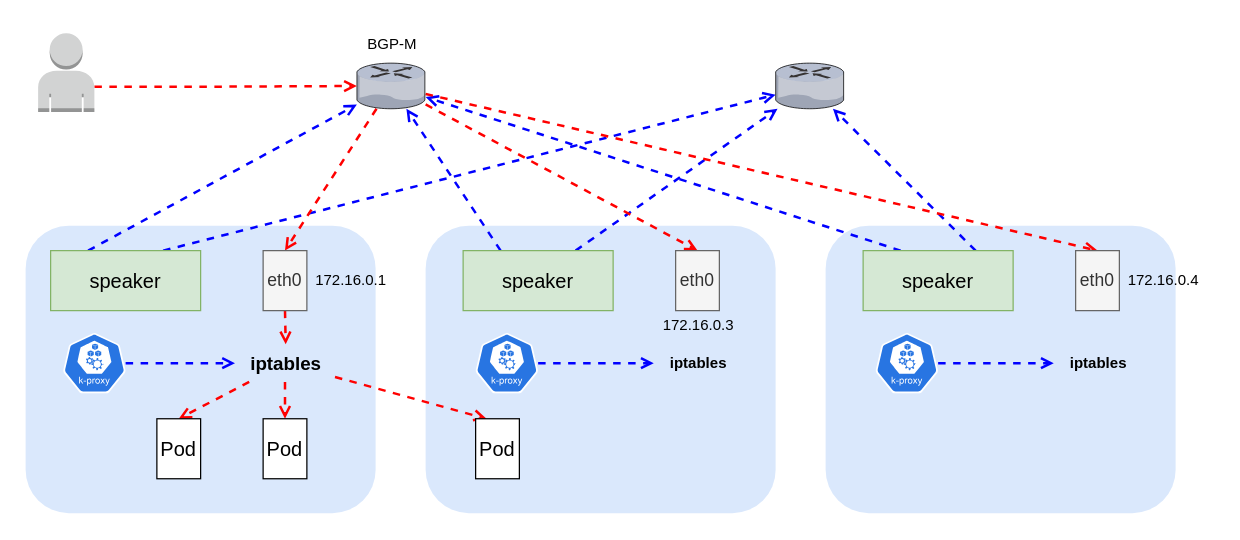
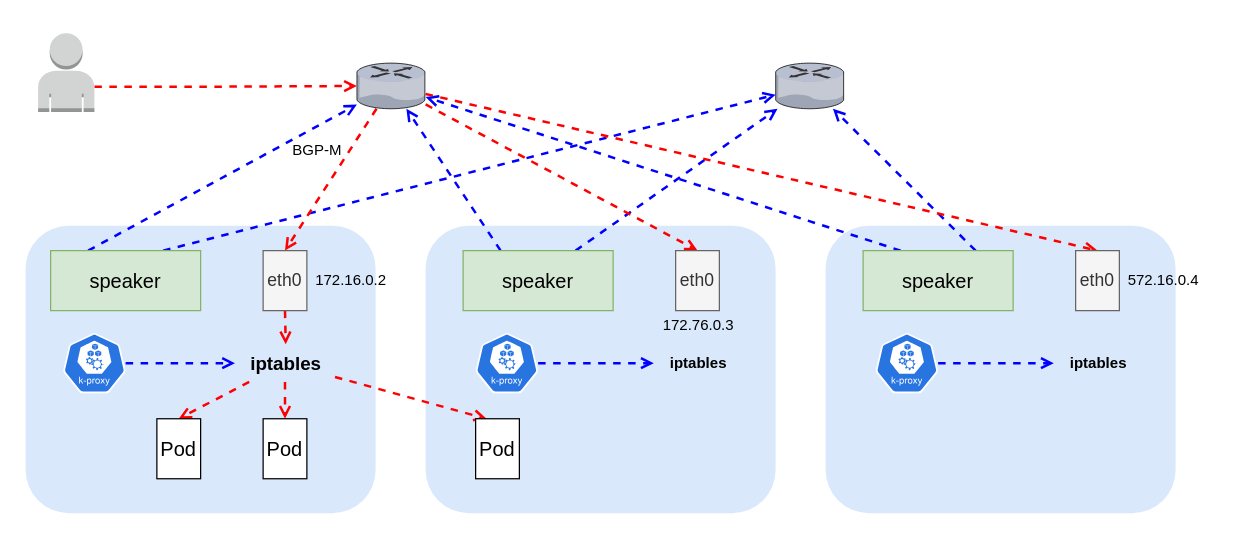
node "BGP-M": moved (391, 44) -> (316, 151)
node "172.16.0.1": label "172.16.0.1" -> "172.16.0.2"
node "172.16.0.4": label "172.16.0.4" -> "572.16.0.4"
node "172.16.0.3": label "172.16.0.3" -> "172.76.0.3"
